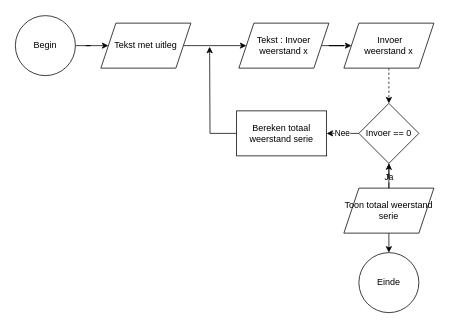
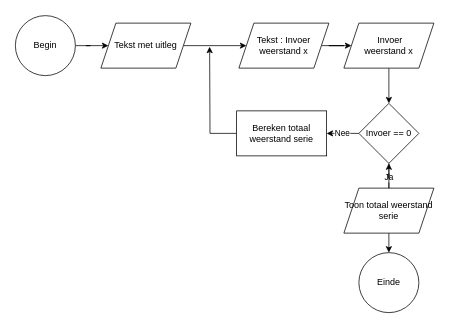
edge "Invoer weerstand x" -> "Invoer == 0": style dashed -> solid
